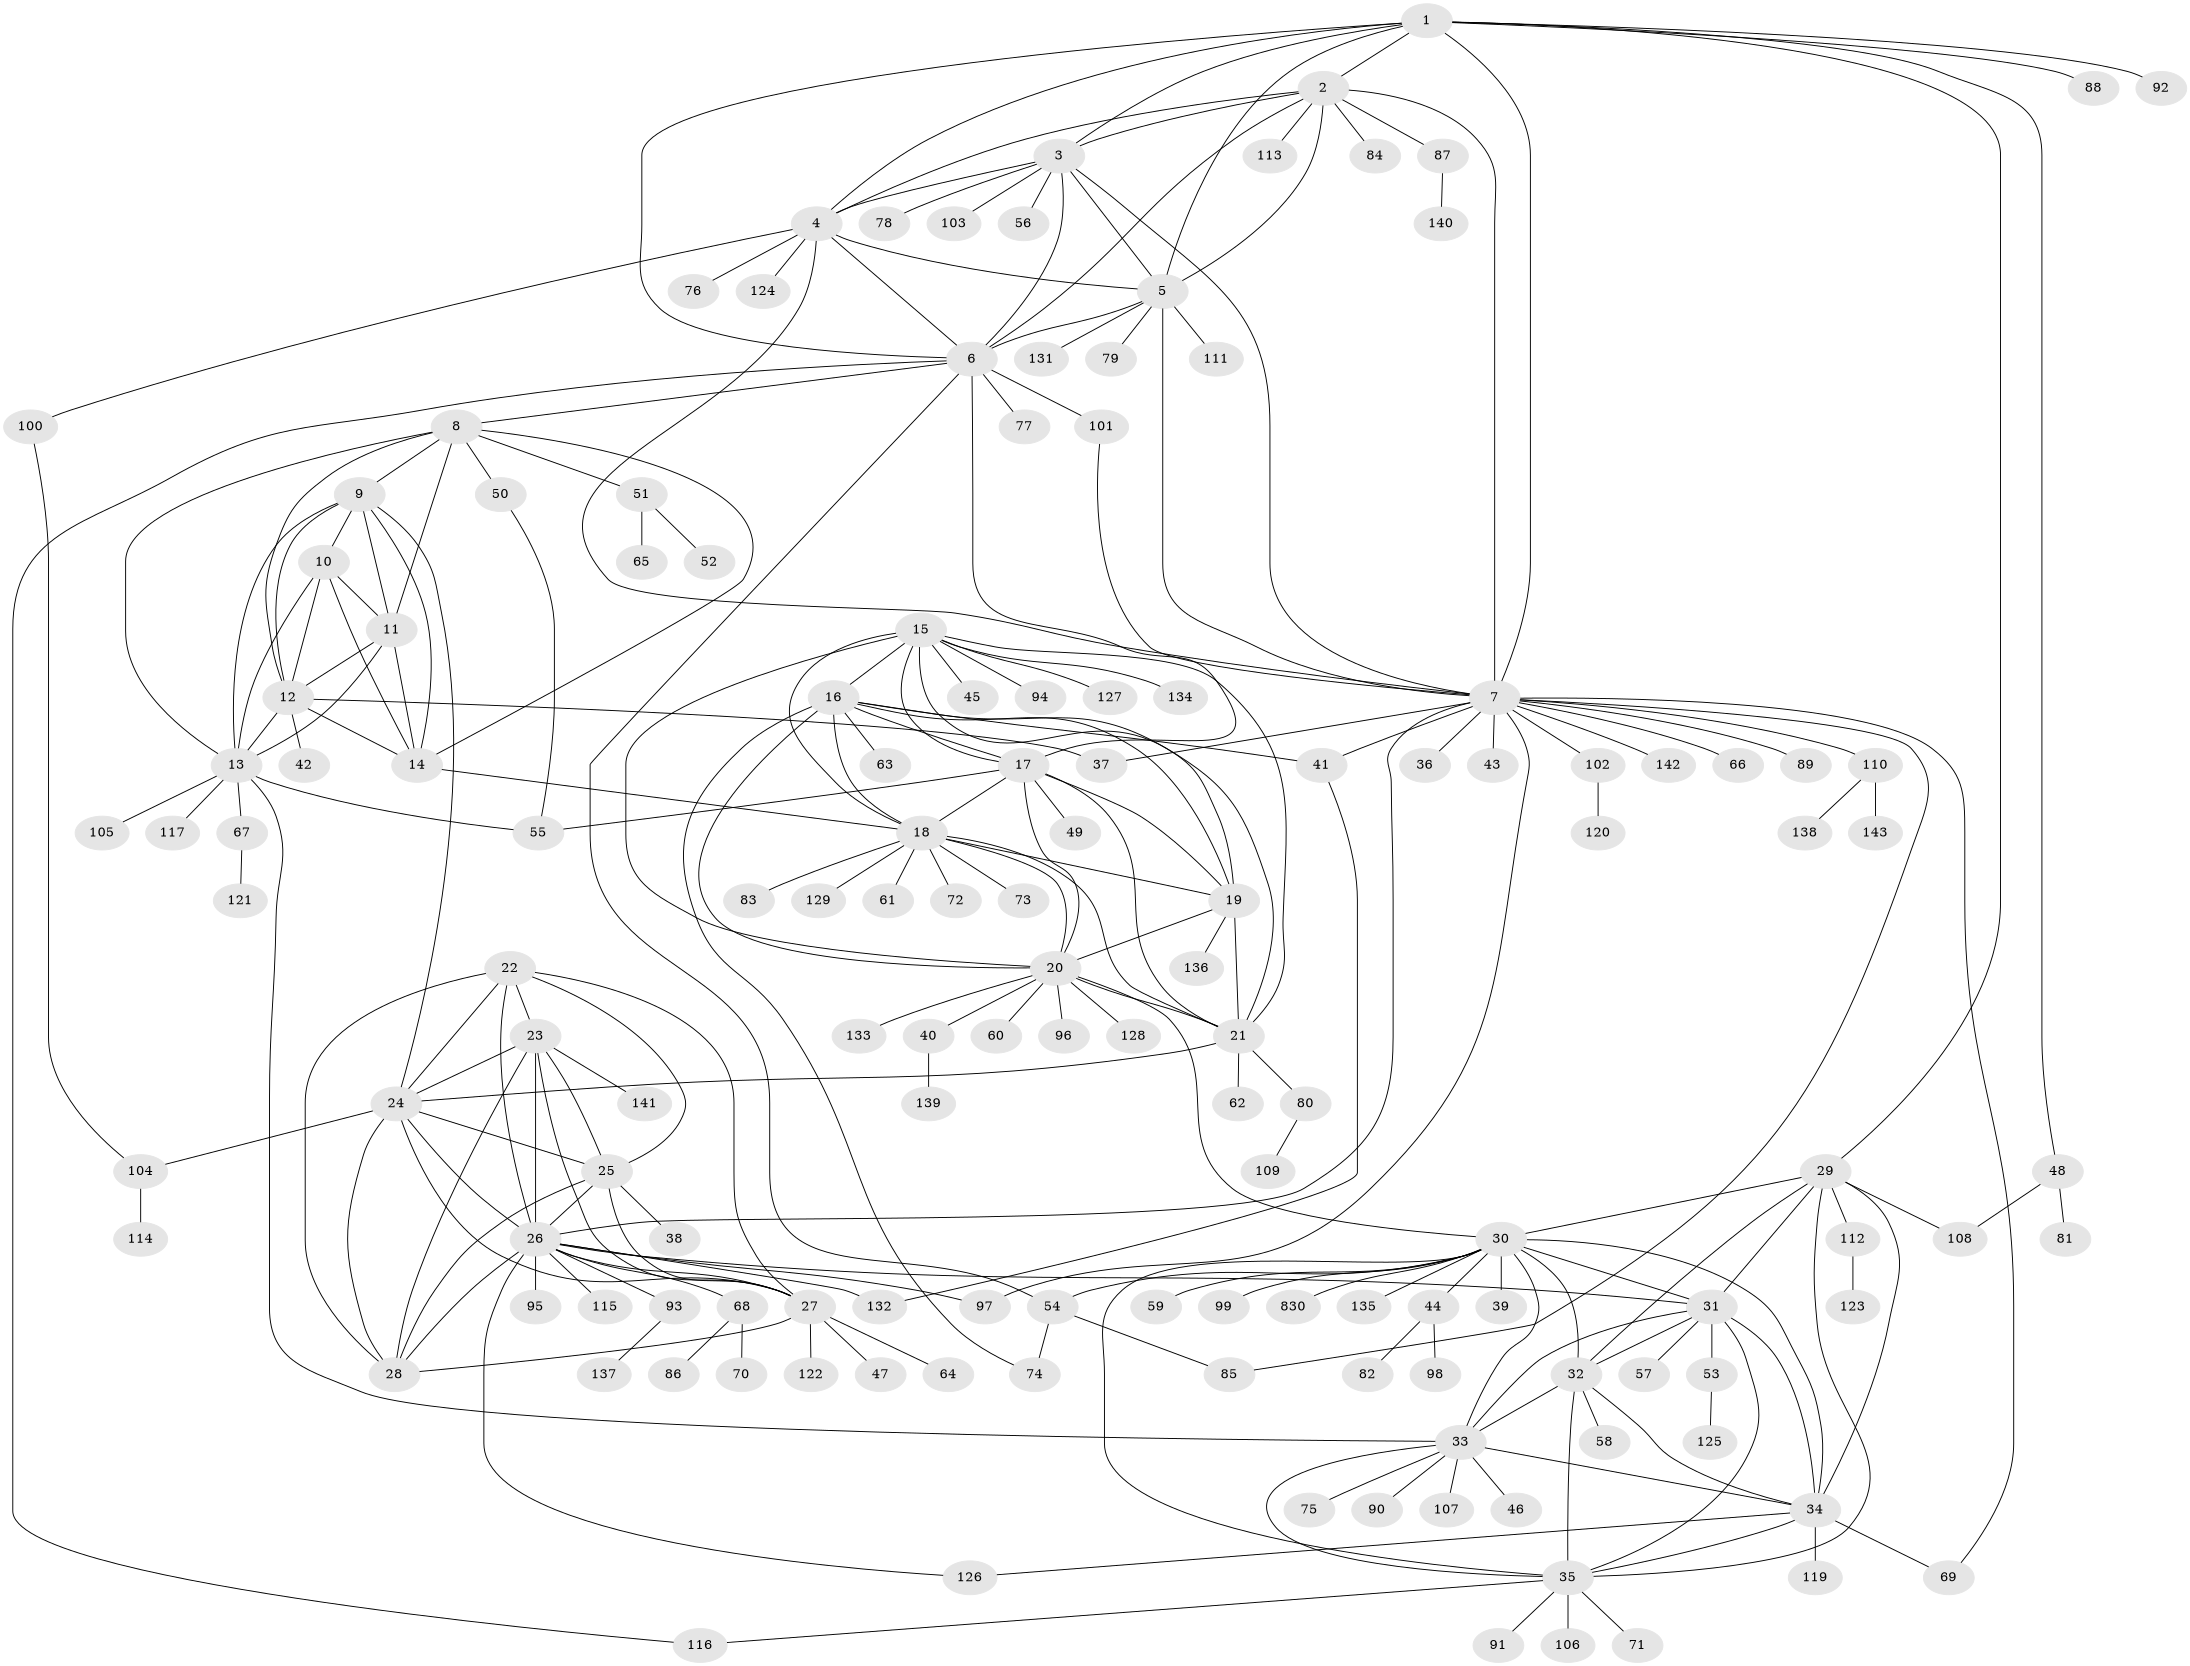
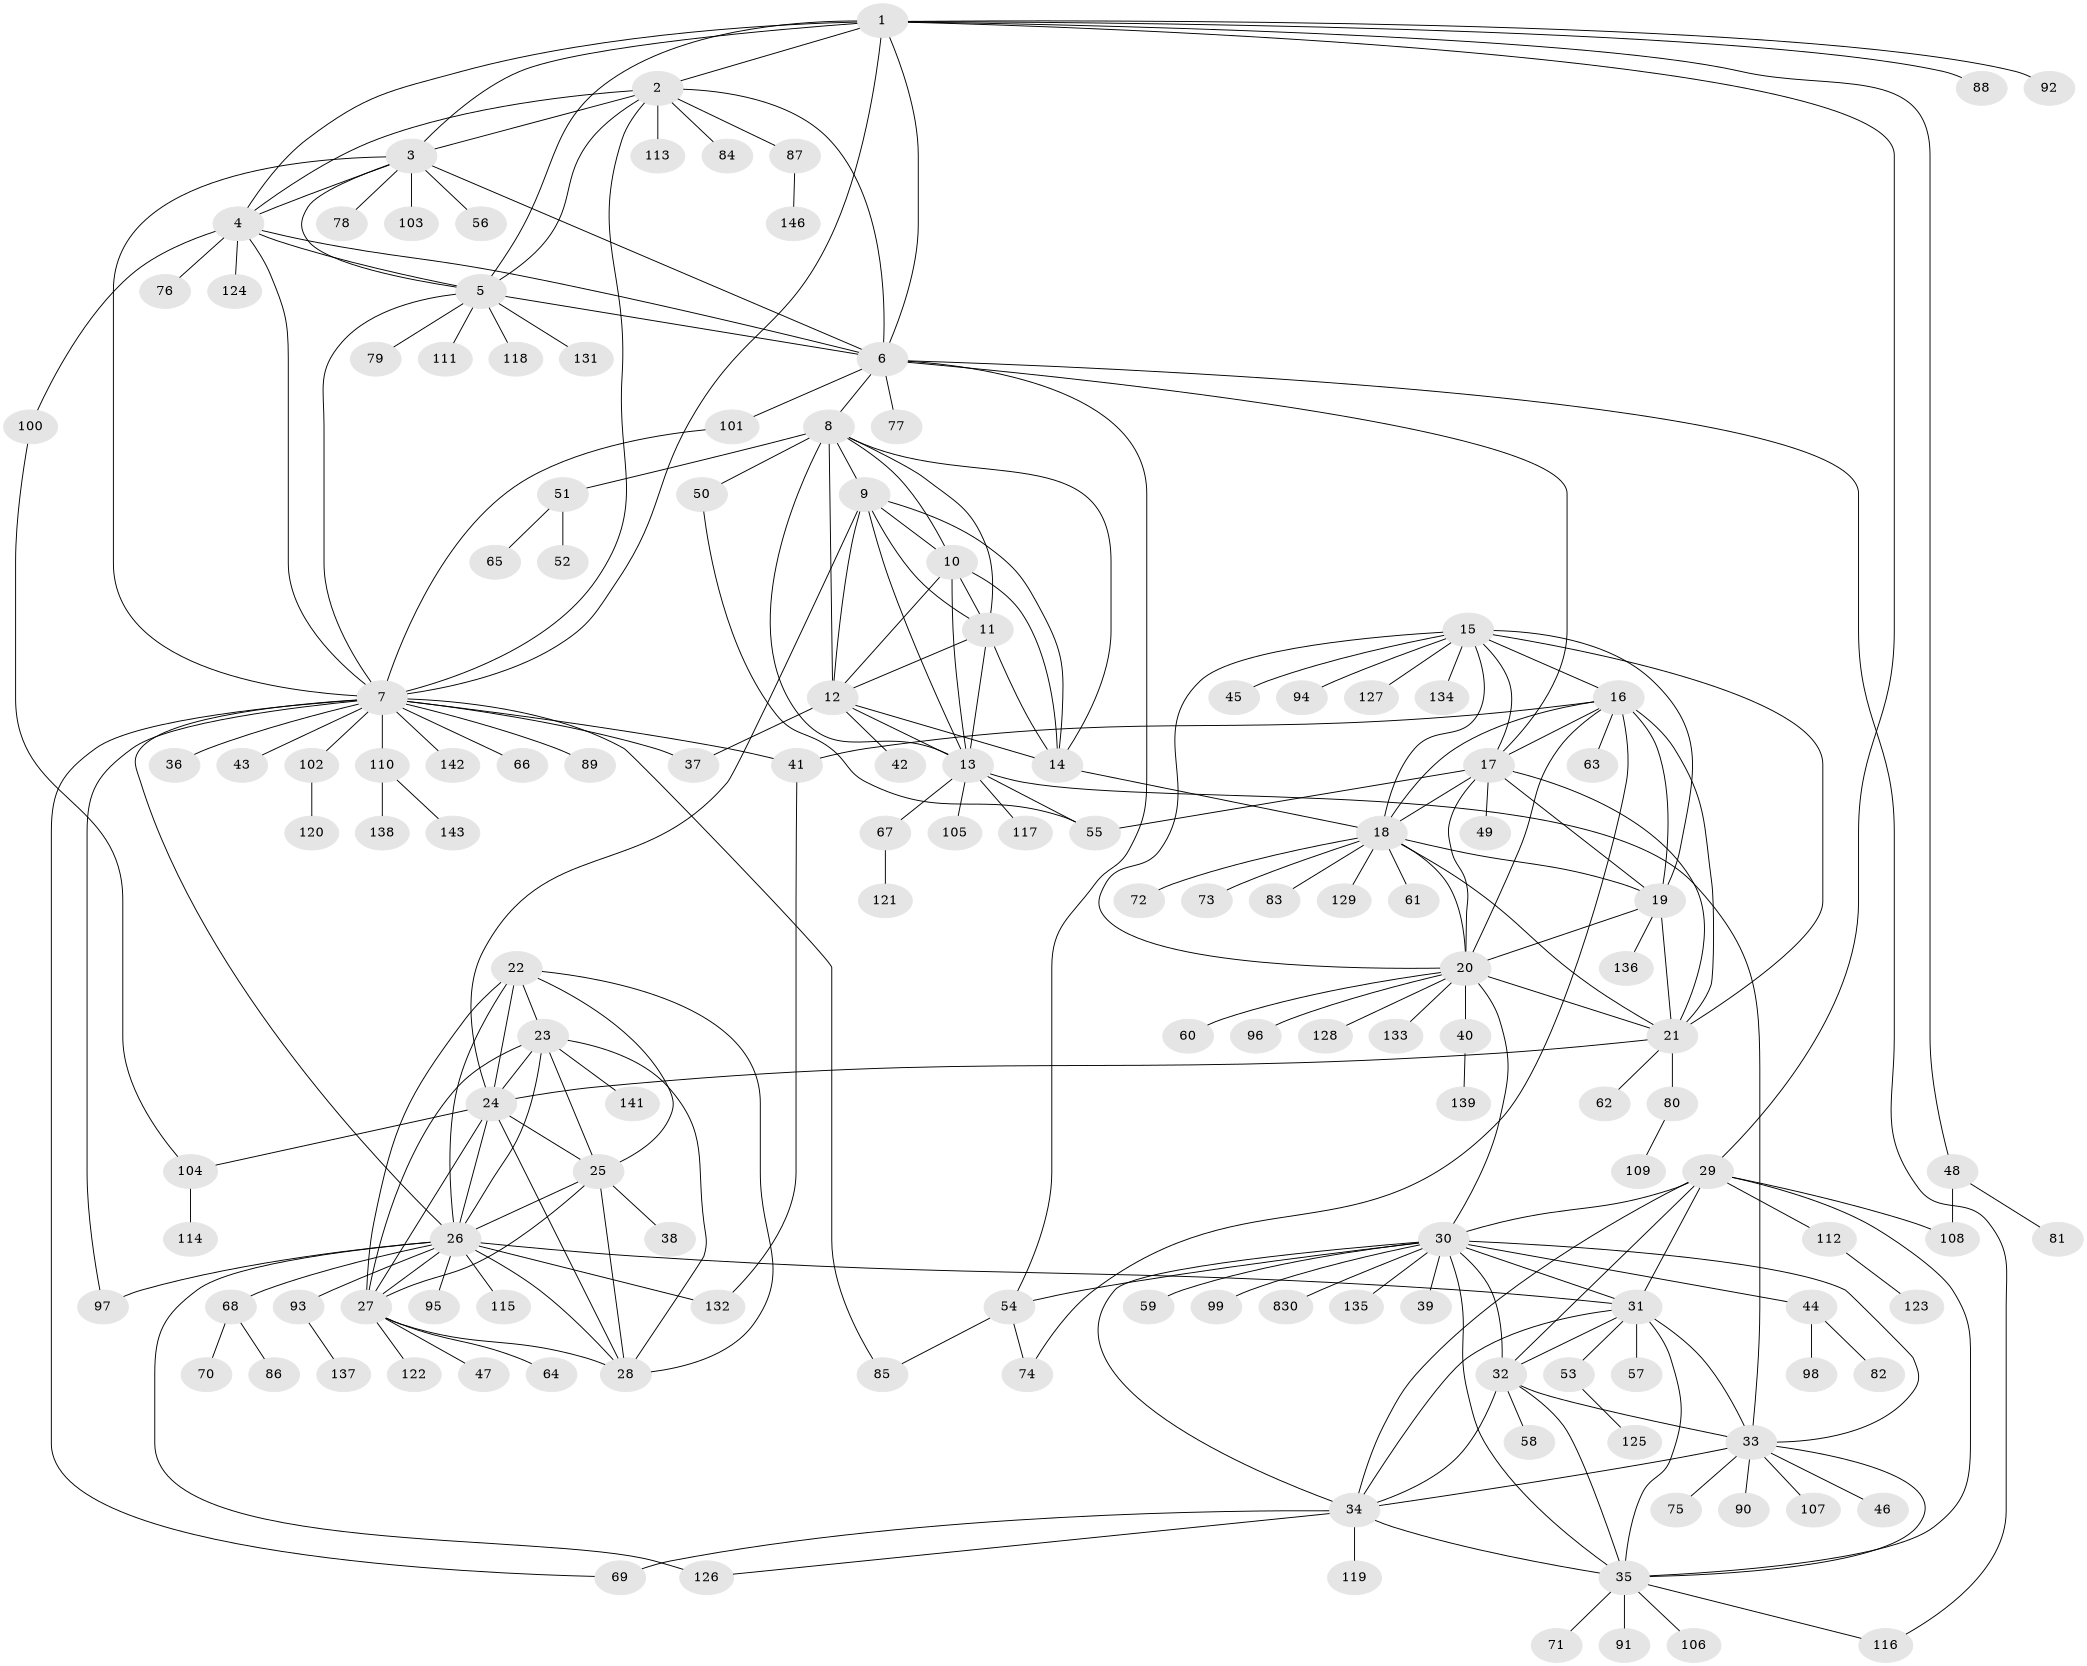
node "140": label "140" -> "146"
node "118": added
edge "8" -- "10": added
